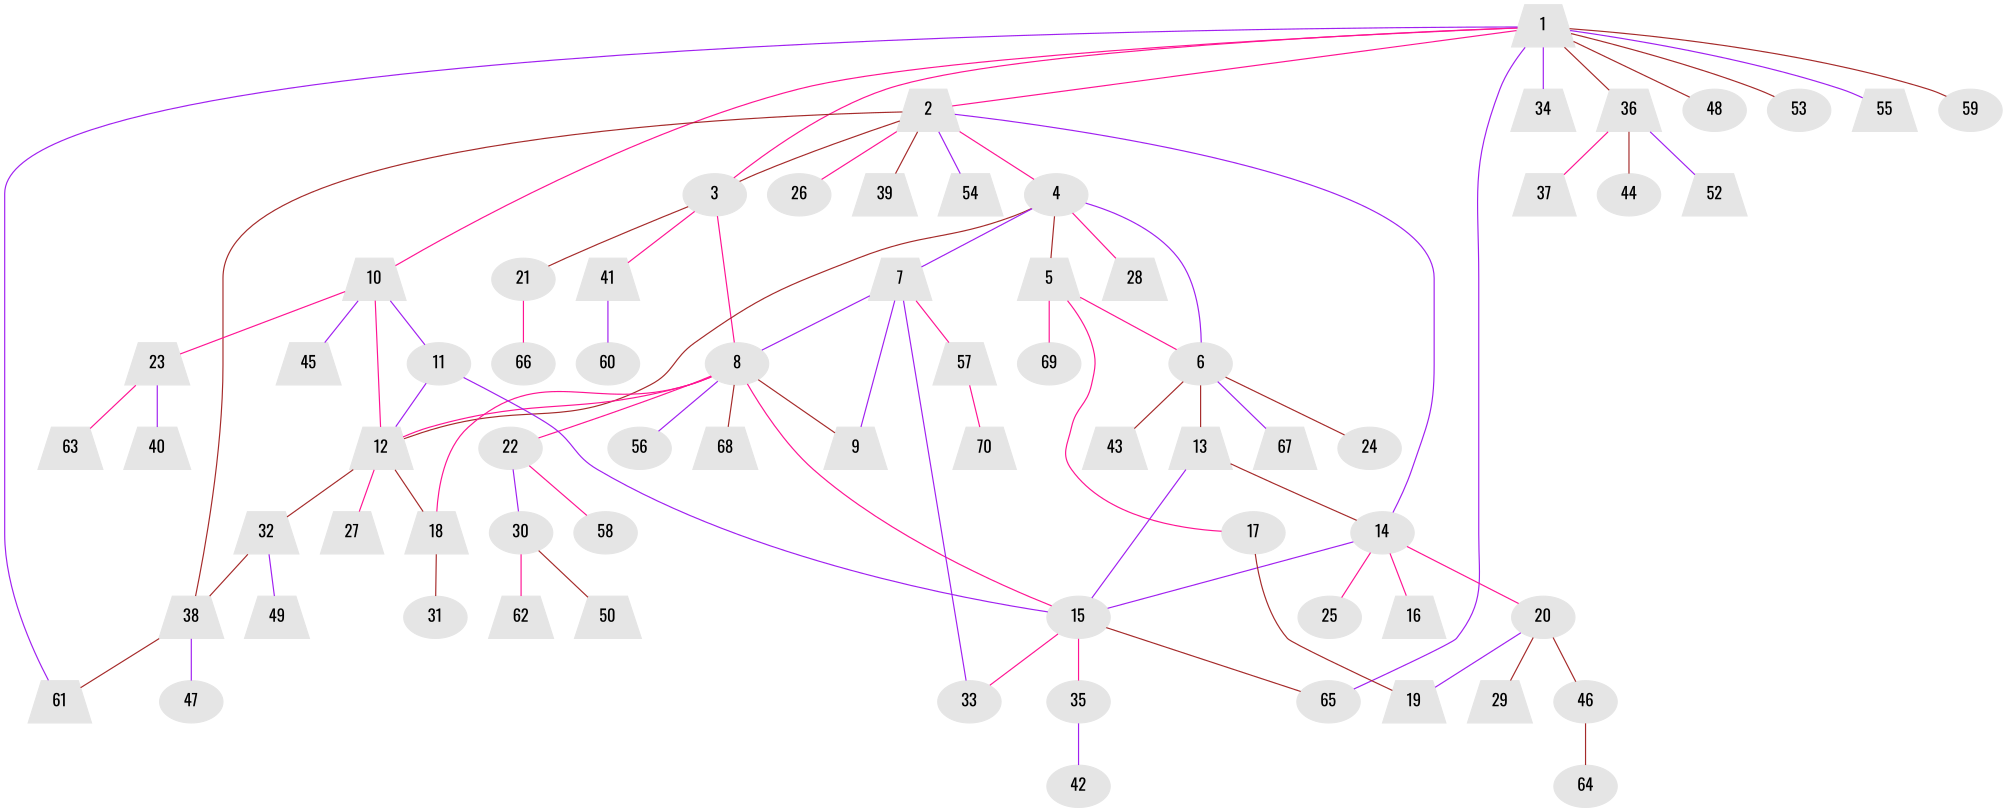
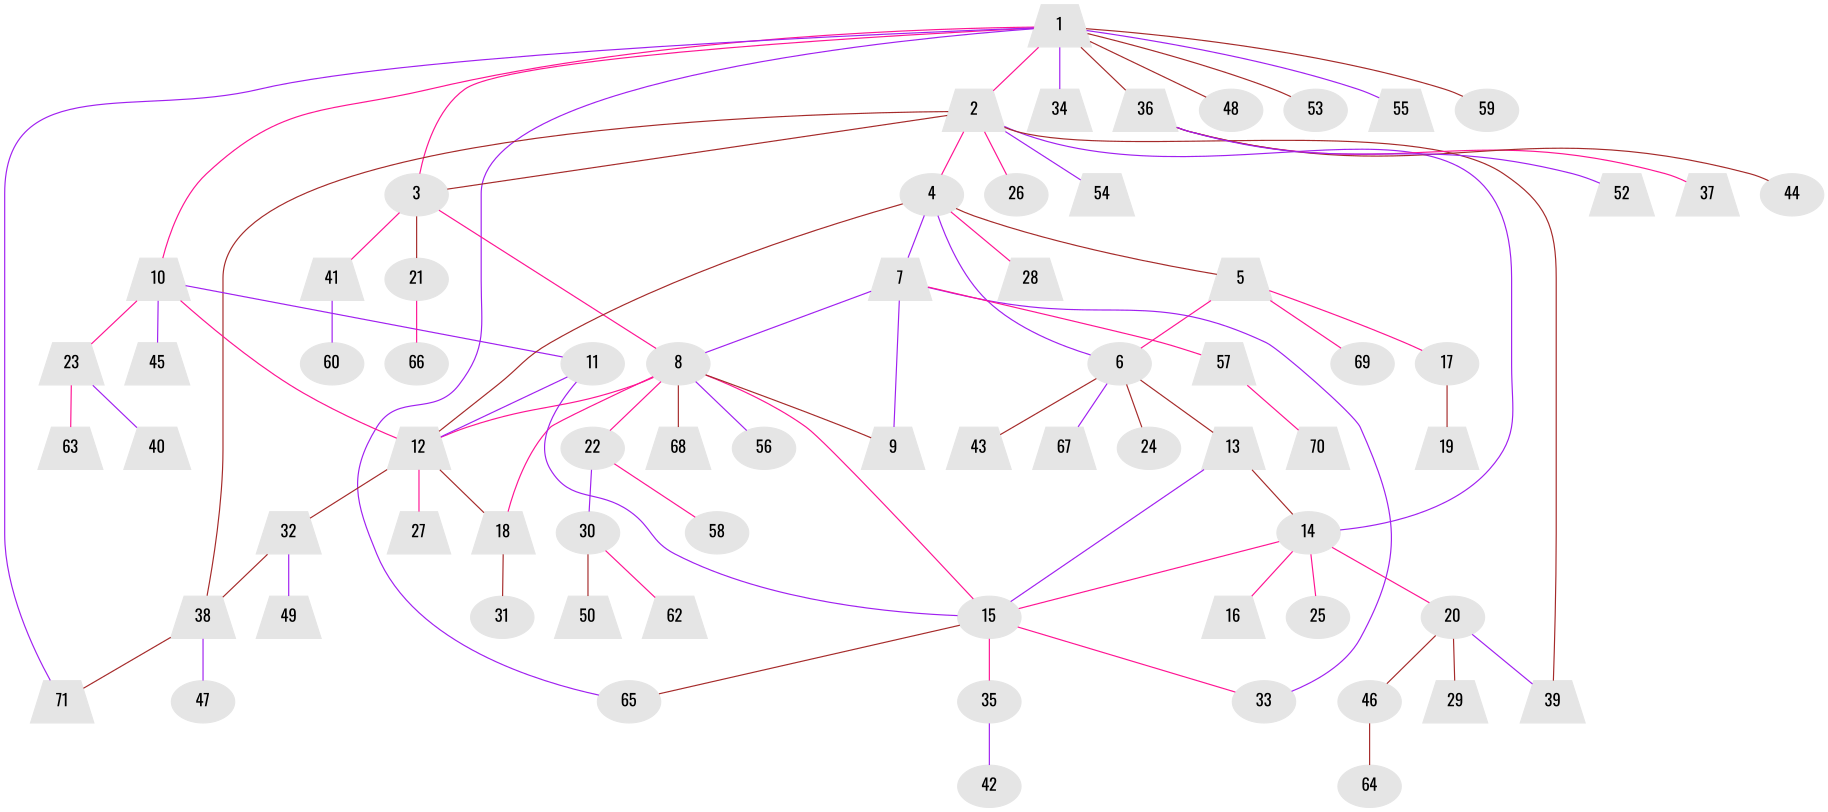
edge "14" -- "15": color purple -> deeppink
edge "20" -- "19": now "20" -- "39"
node "61": label "61" -> "71"
